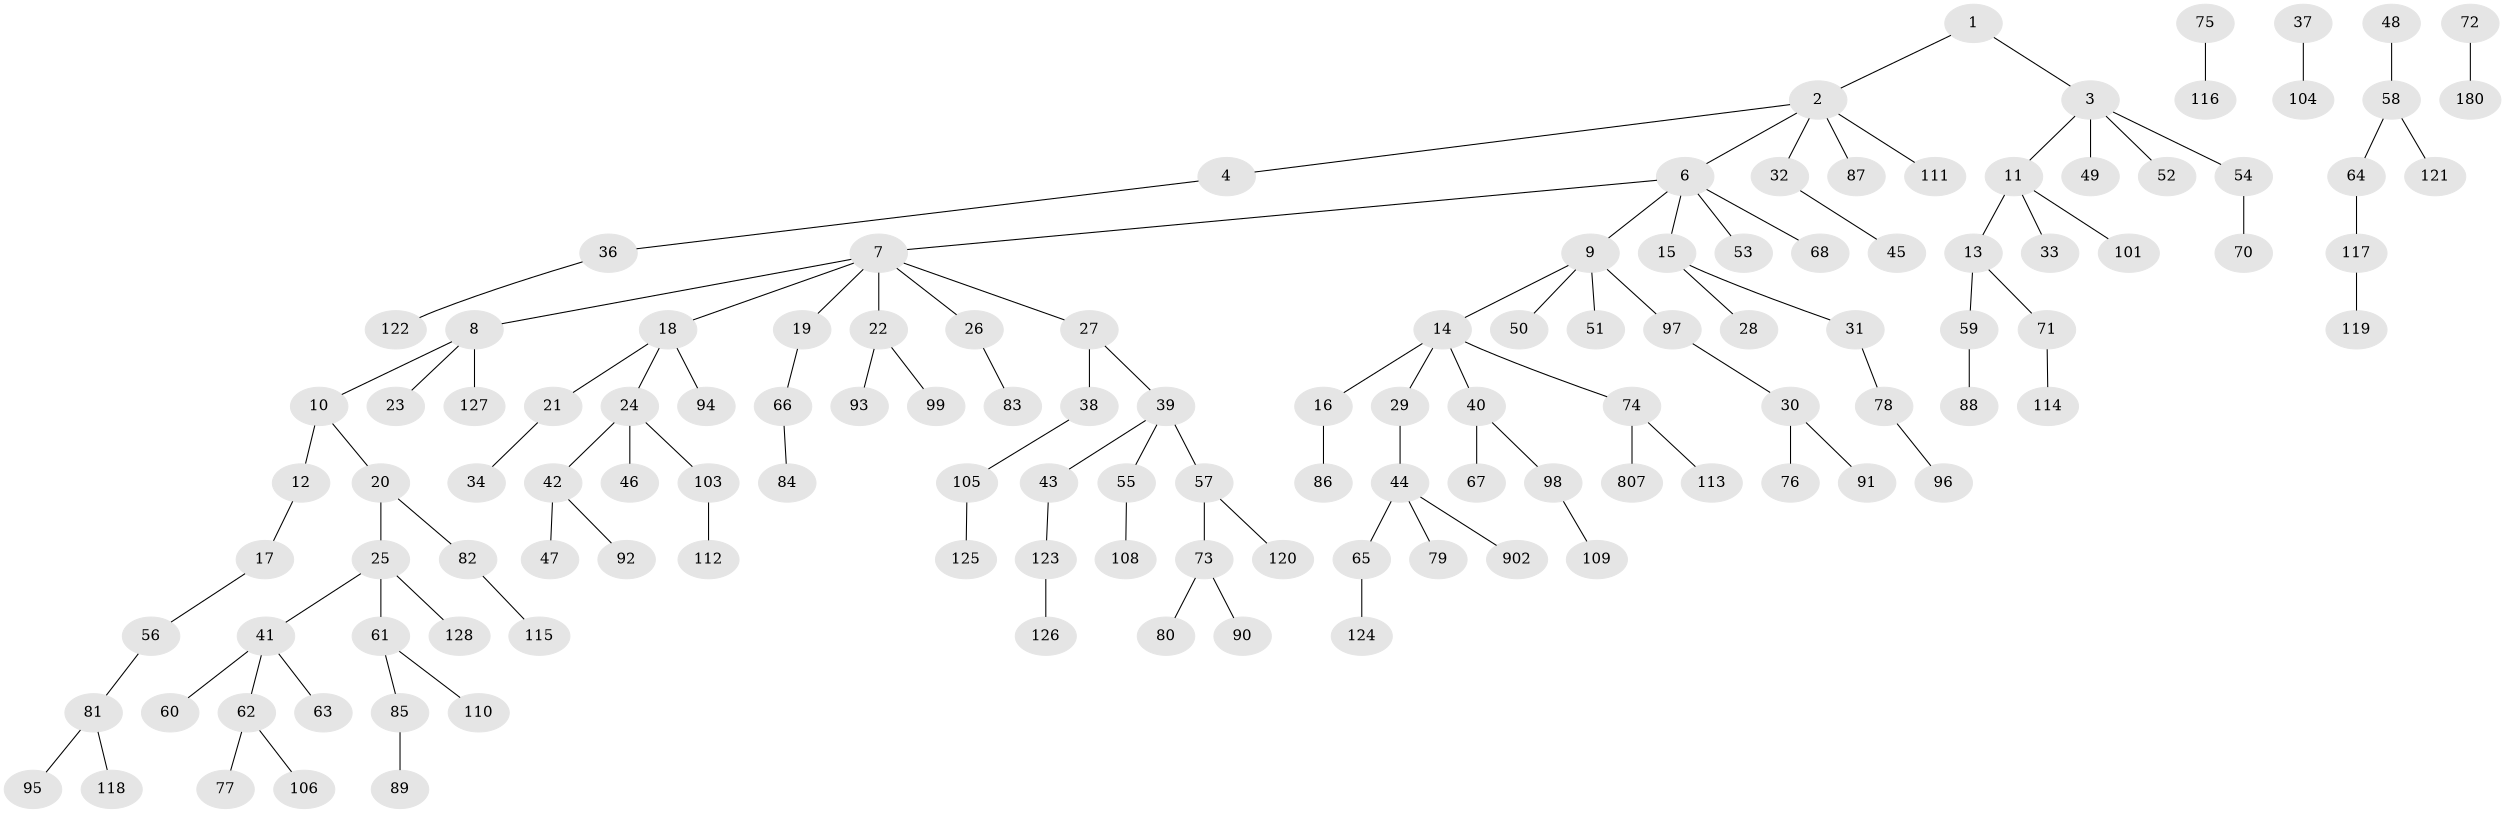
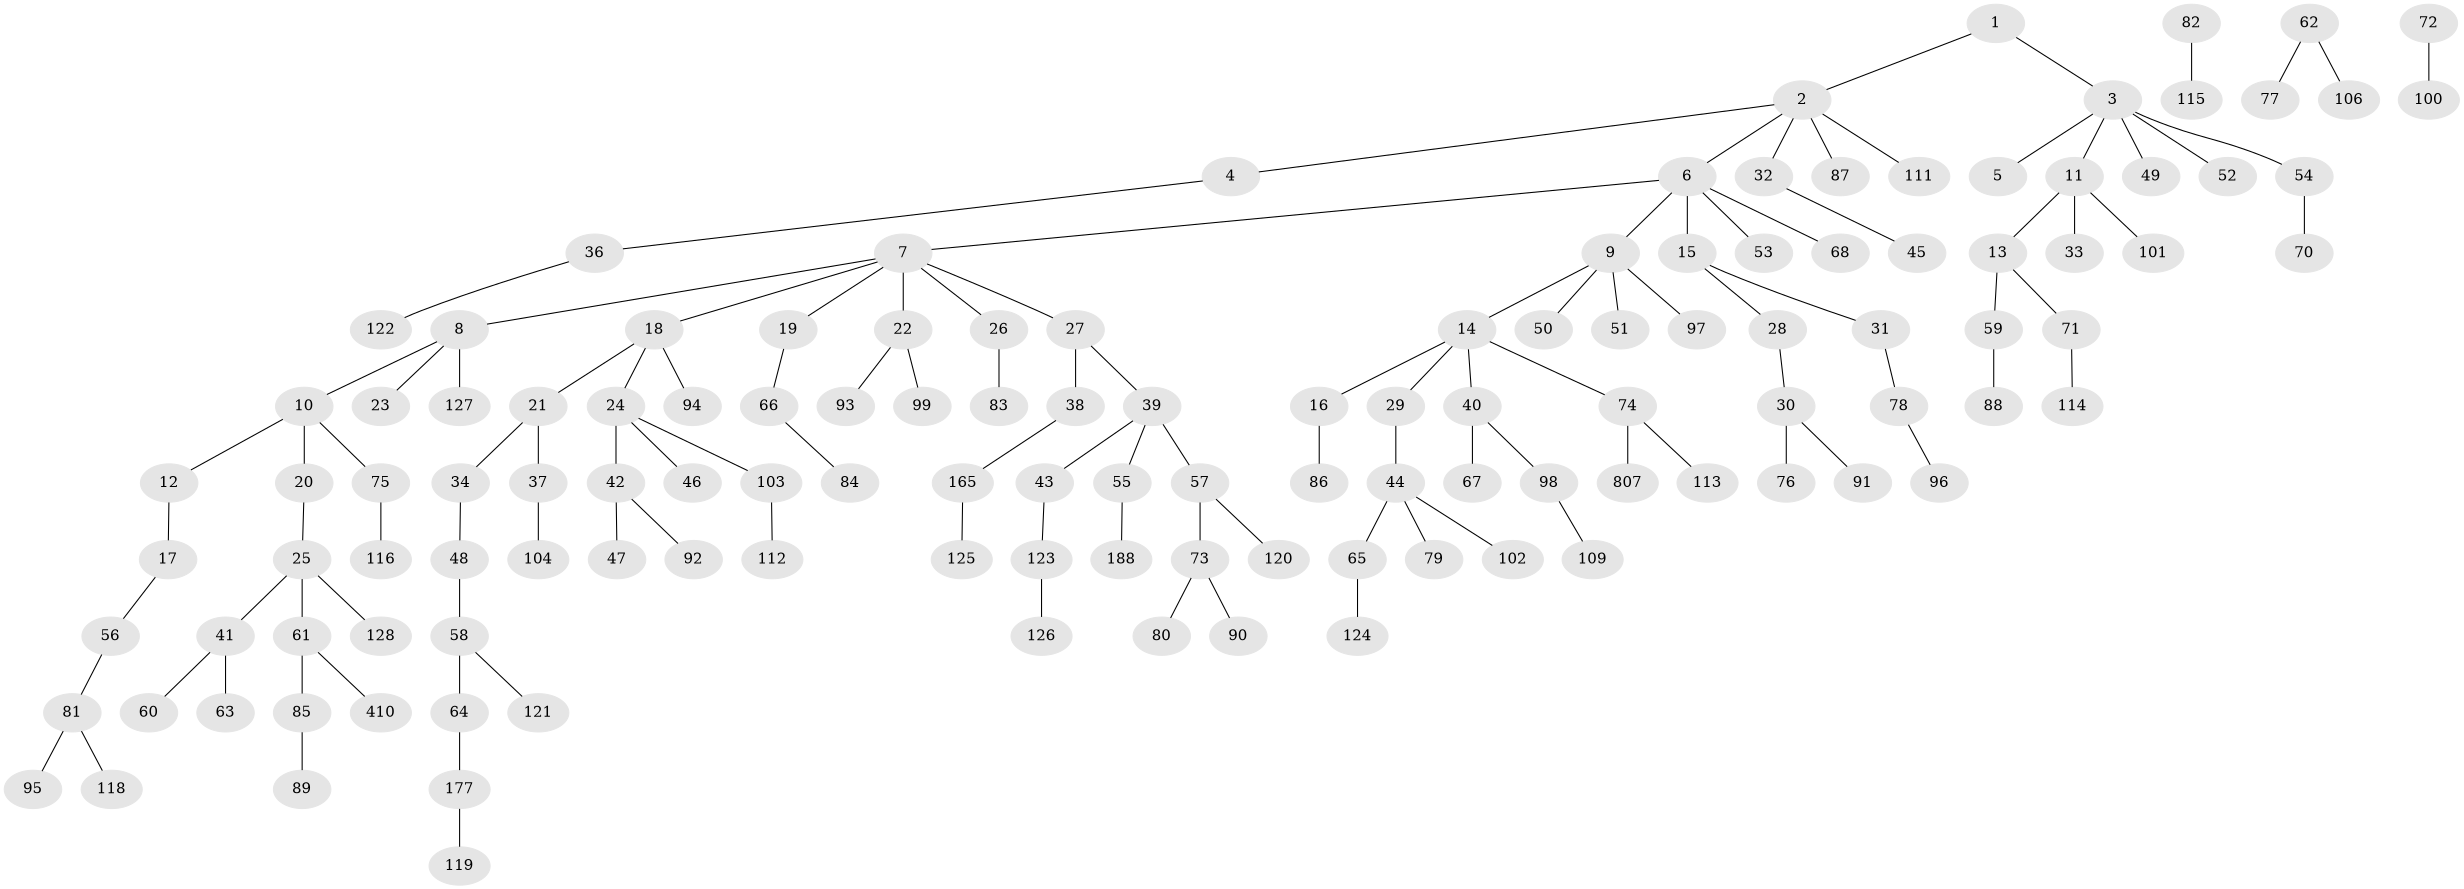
node "180": label "180" -> "100"
node "5": added
node "117": label "117" -> "177"
edge "97" -- "30": now "28" -- "30"
edge "10" -- "75": added
edge "21" -- "37": added
node "105": label "105" -> "165"
edge "20" -- "82": removed
edge "34" -- "48": added
node "108": label "108" -> "188"
node "902": label "902" -> "102"
edge "41" -- "62": removed
node "110": label "110" -> "410"
